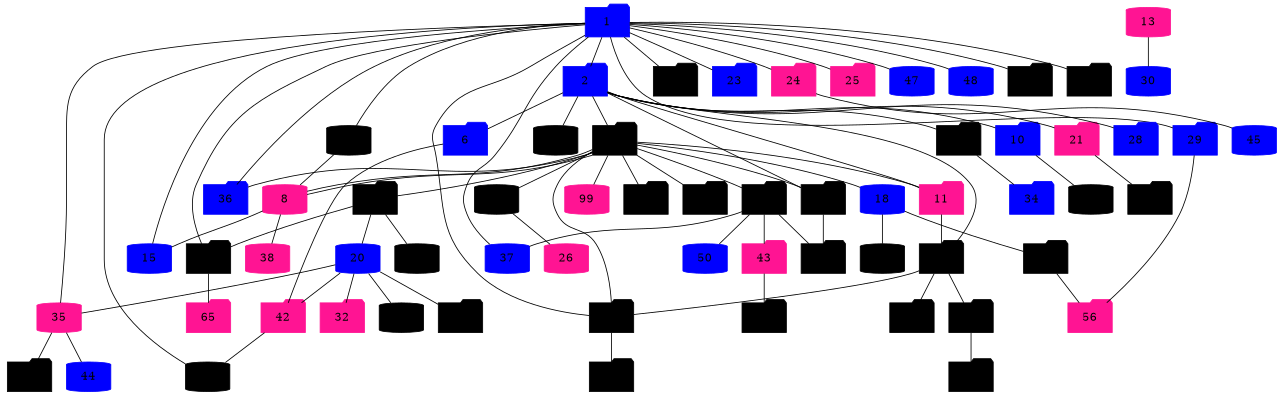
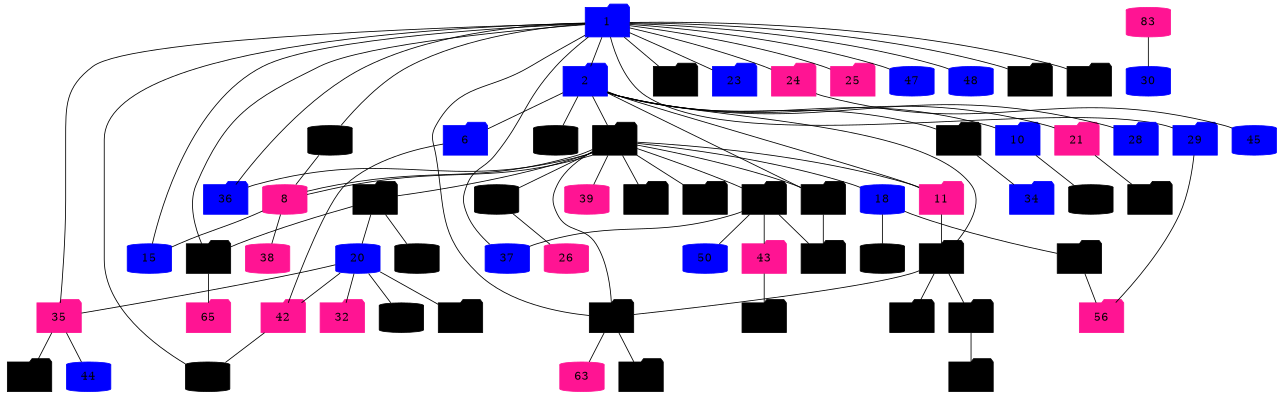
node "13": label "13" -> "83"
node "99": label "99" -> "39"
node "35": shape cylinder -> folder
node "63": added
